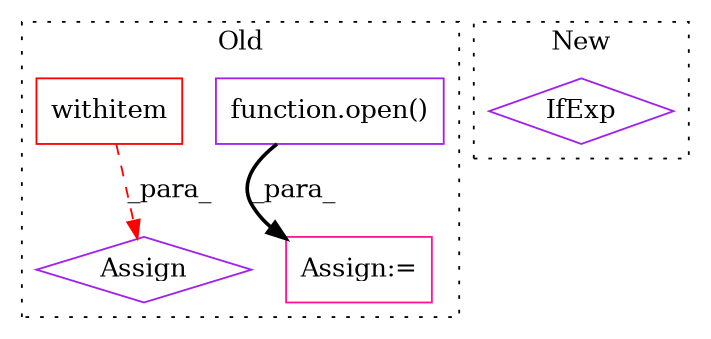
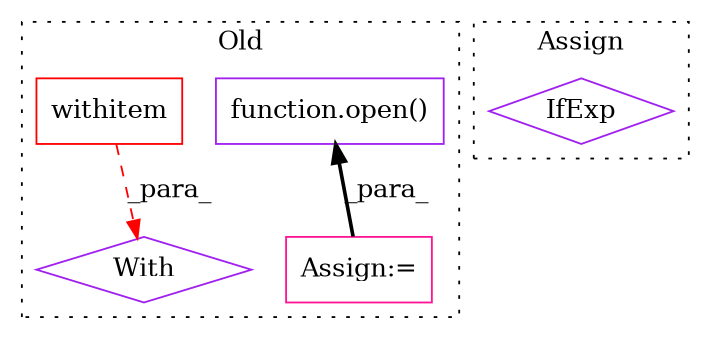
cluster "New": label "New" -> "Assign"
edge "function.open()" -> "Assign:=": reversed
node "Assign": label "Assign" -> "With"
